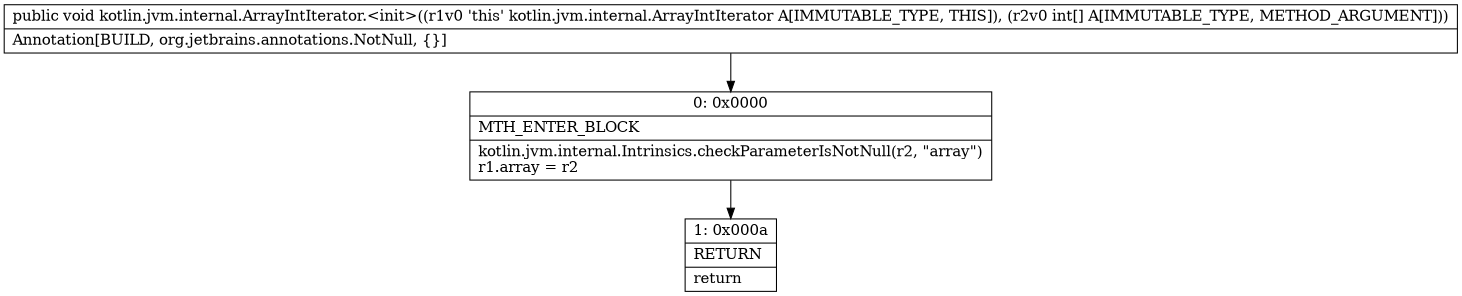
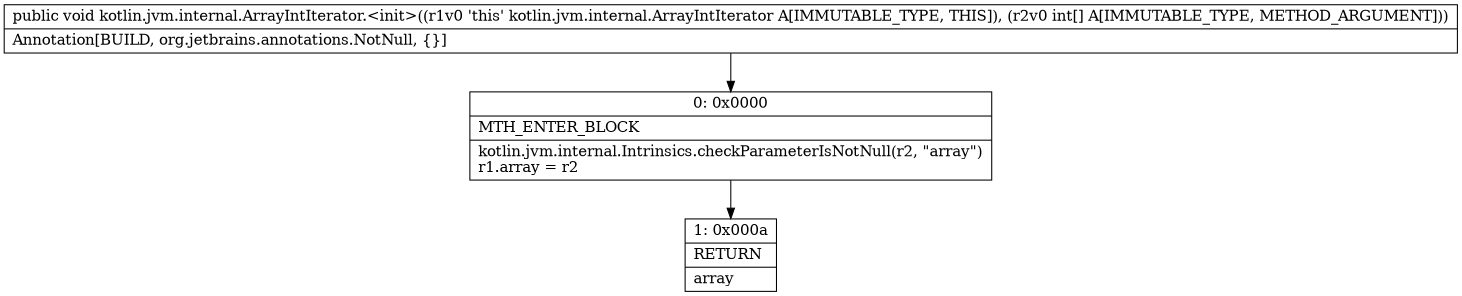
node "1: 0x000a": text "return" -> "array"
